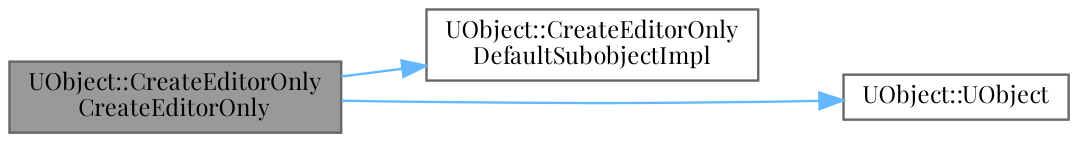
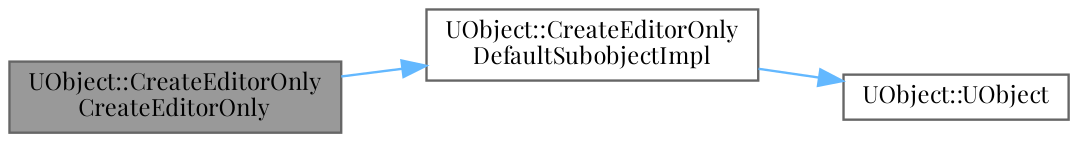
edge "UObject::CreateEditorOnly CreateEditorOnly" -> "UObject::UObject": now "UObject::CreateEditorOnly DefaultSubobjectImpl" -> "UObject::UObject"
